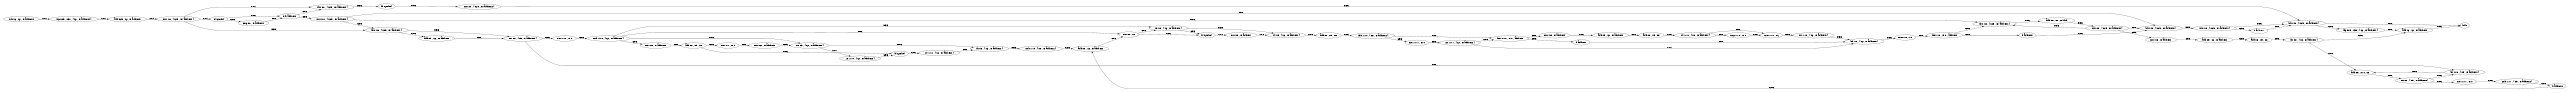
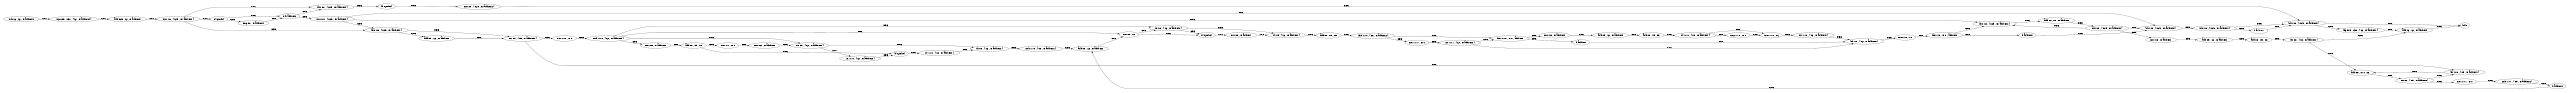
node "add x8 , x8 , # ldrb": label "add x8 , x8 , # ldrb" -> "add x8 , x8 , # address"
